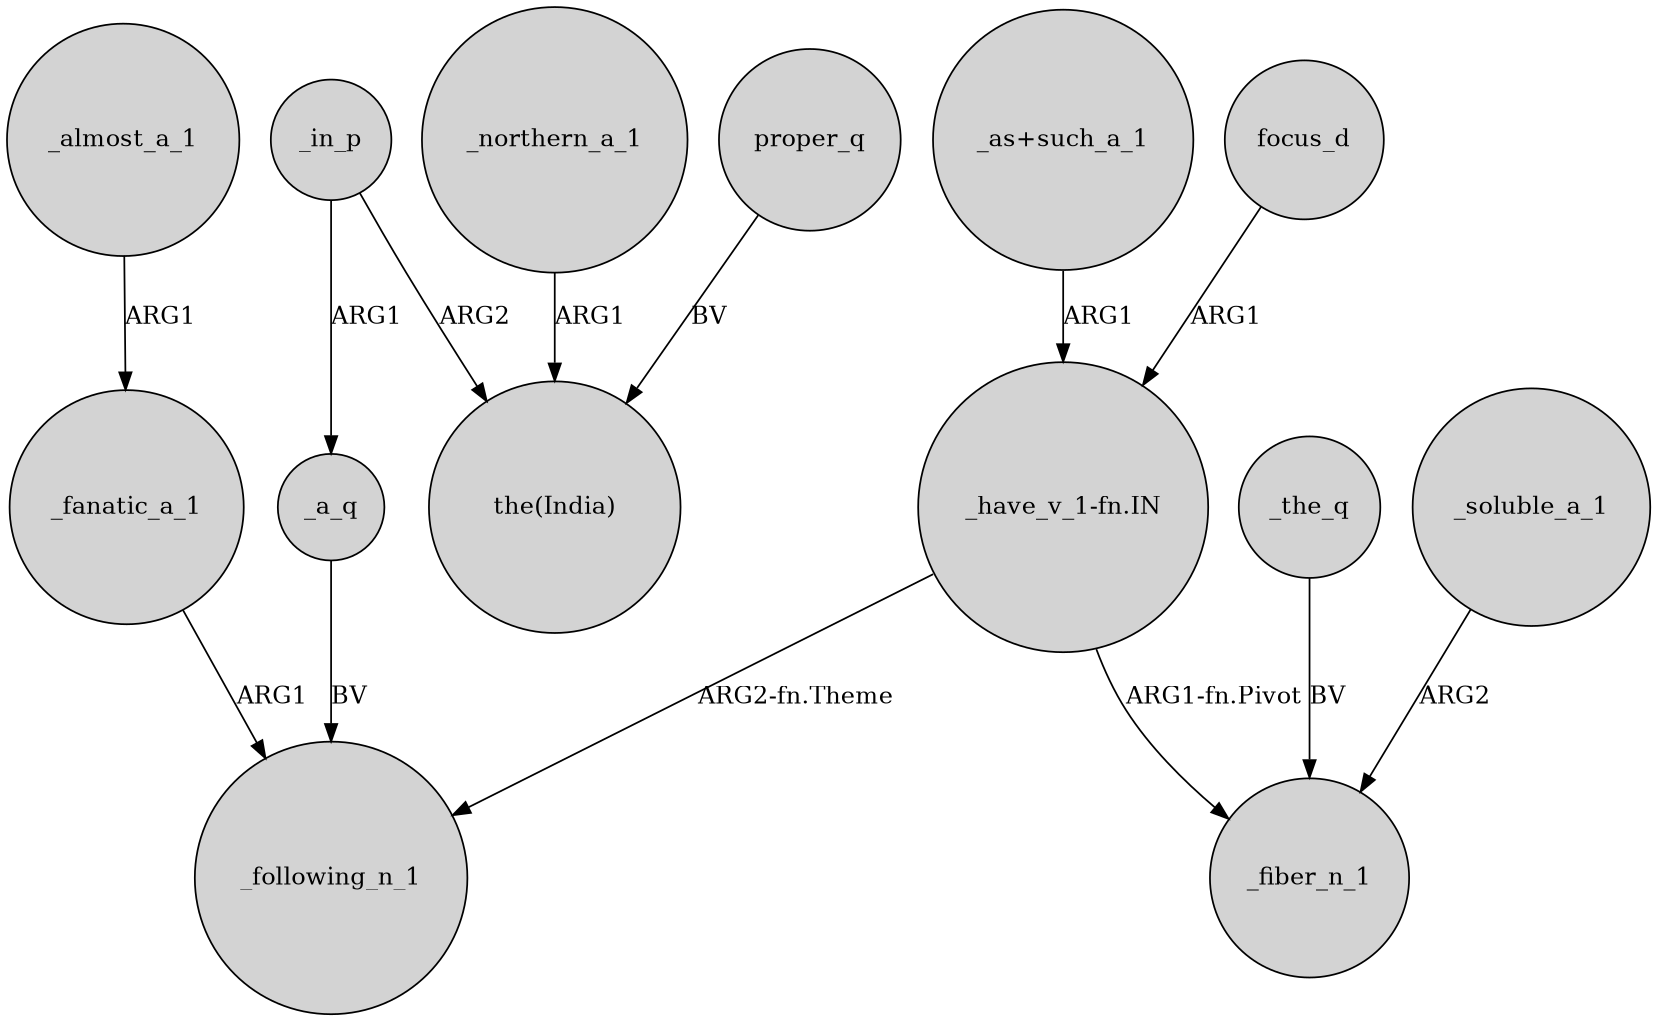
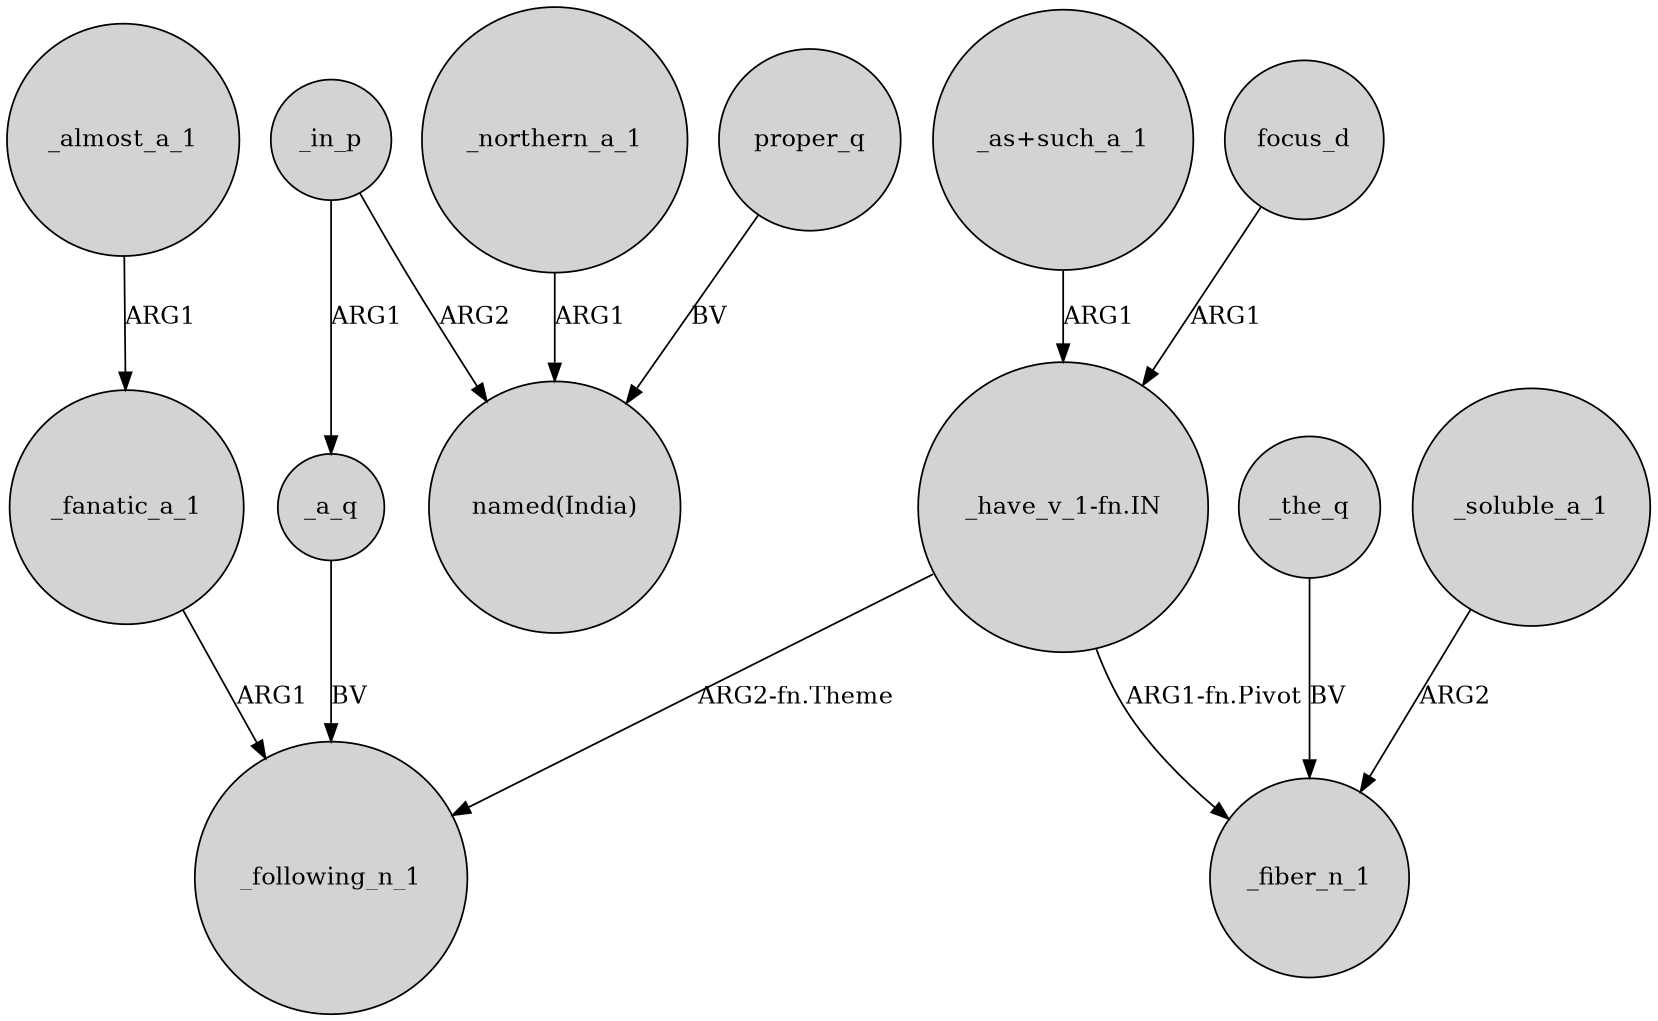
node "the(India)": label "the(India)" -> "named(India)"
